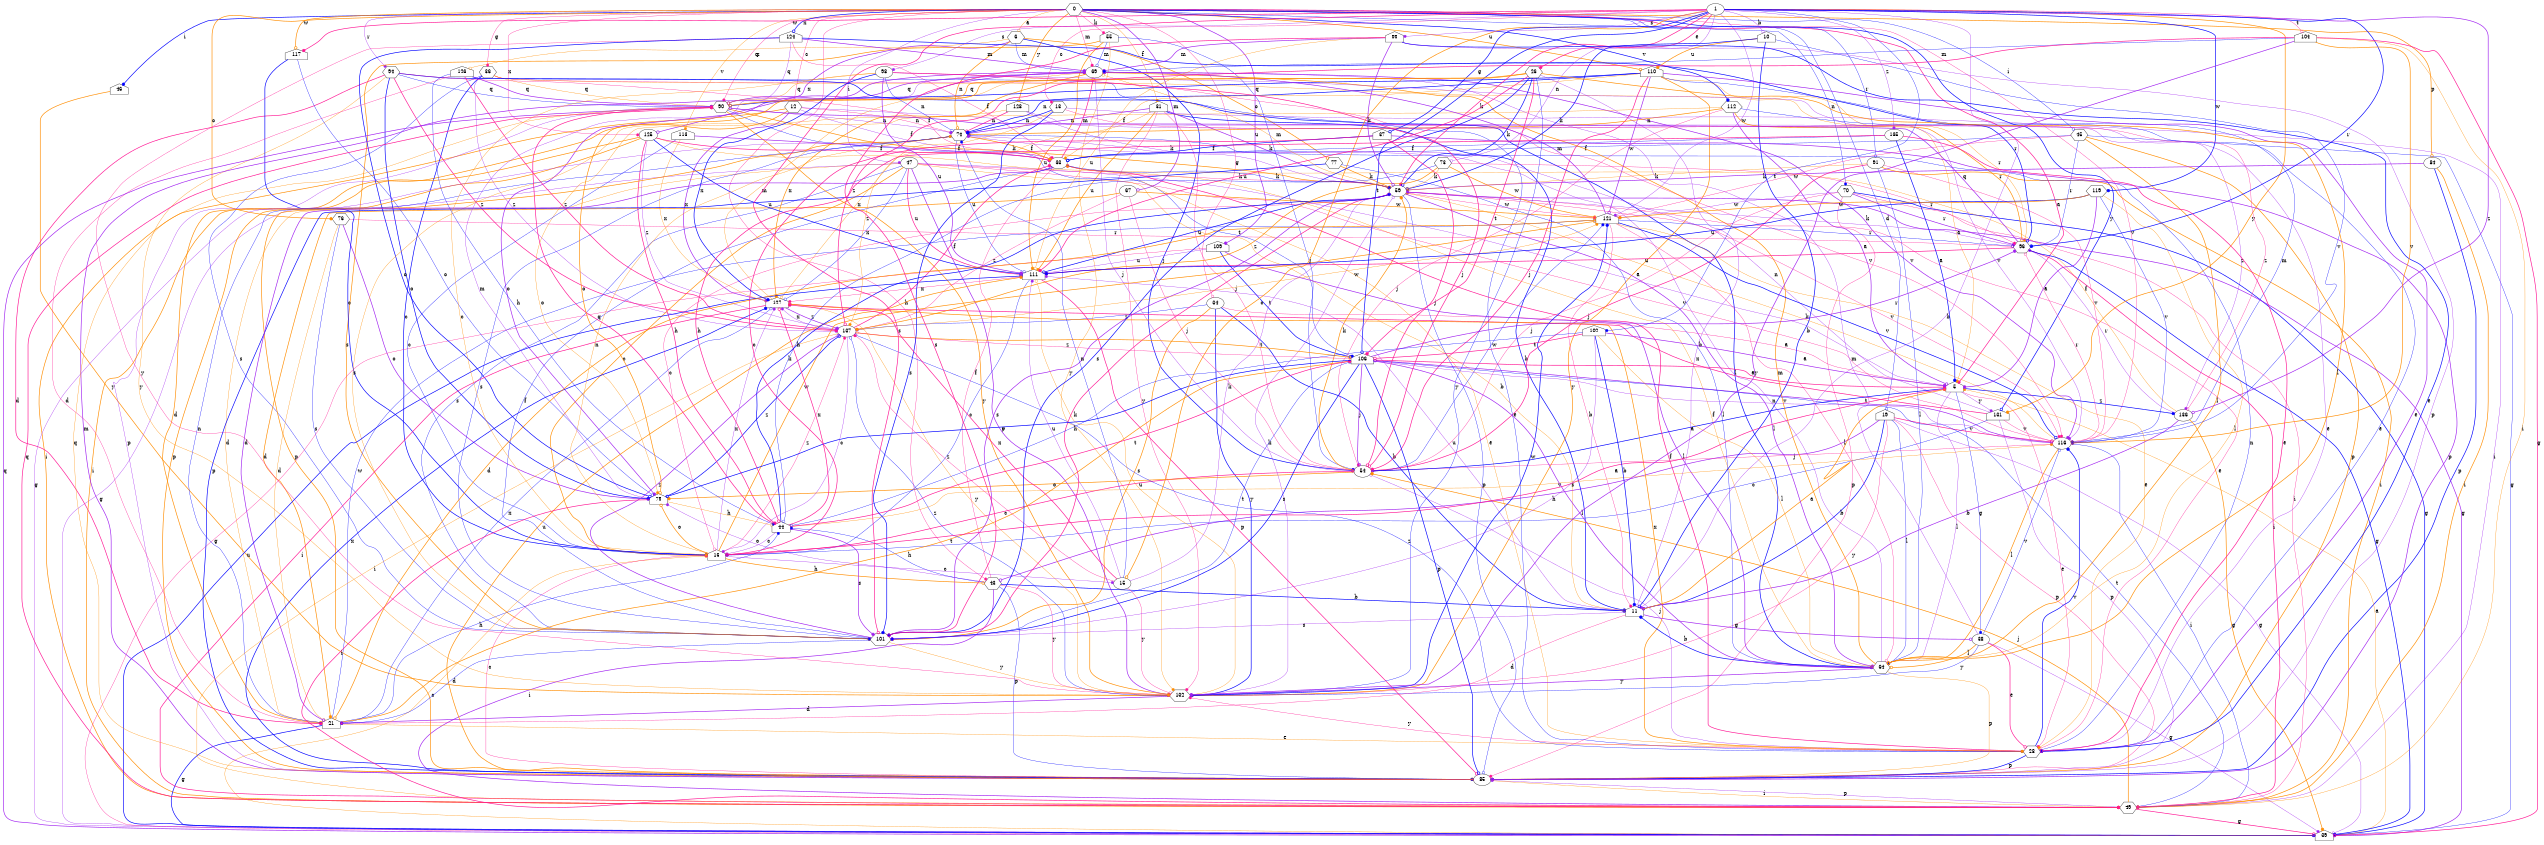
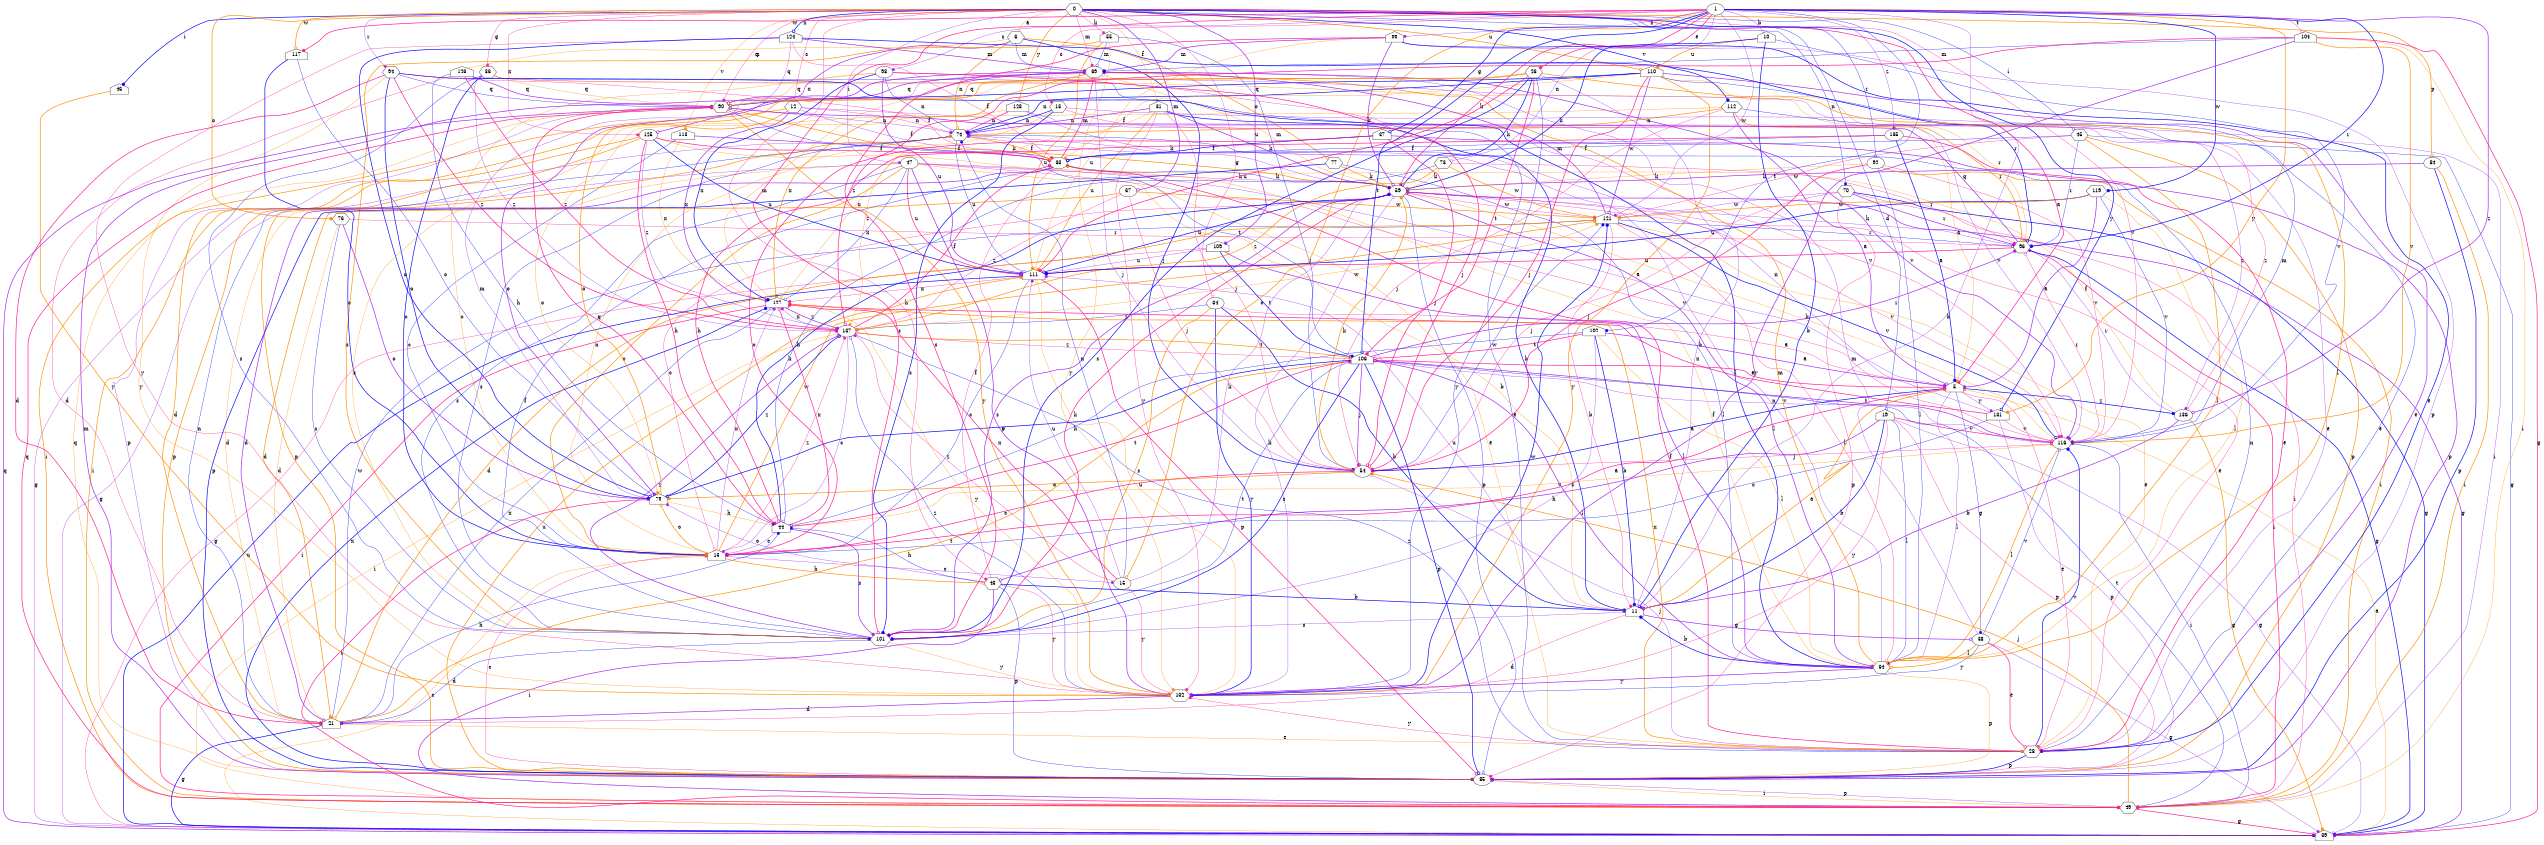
node "91": label "91" -> "92"
